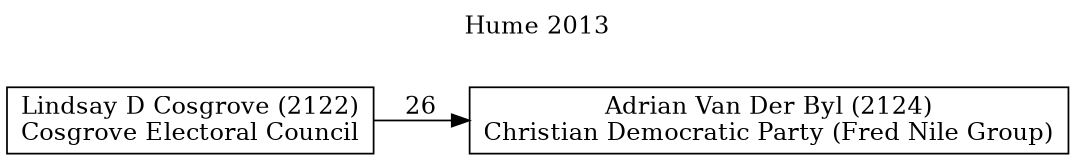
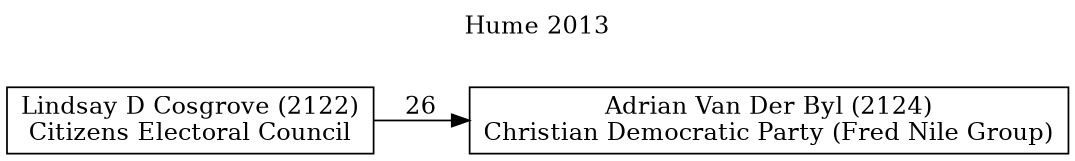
node "Lindsay D Cosgrove (2122) Cosgrove Electoral Council": label "Lindsay D Cosgrove (2122) Cosgrove Electoral Council" -> "Lindsay D Cosgrove (2122) Citizens Electoral Council"
